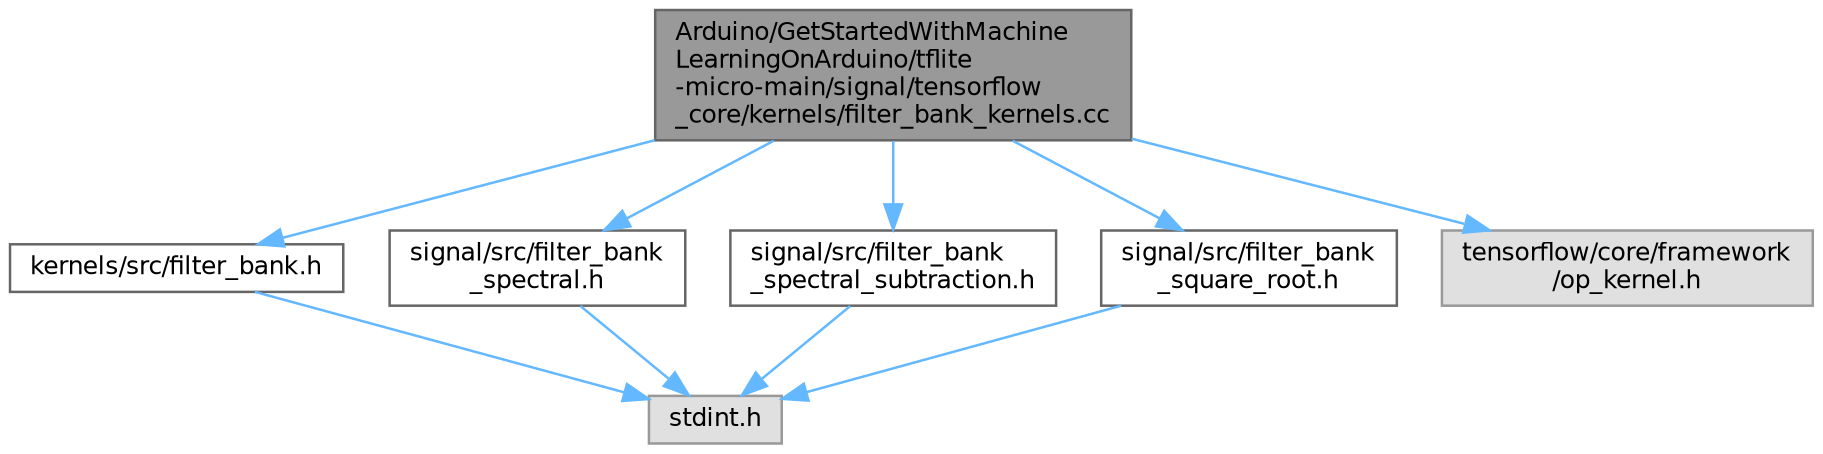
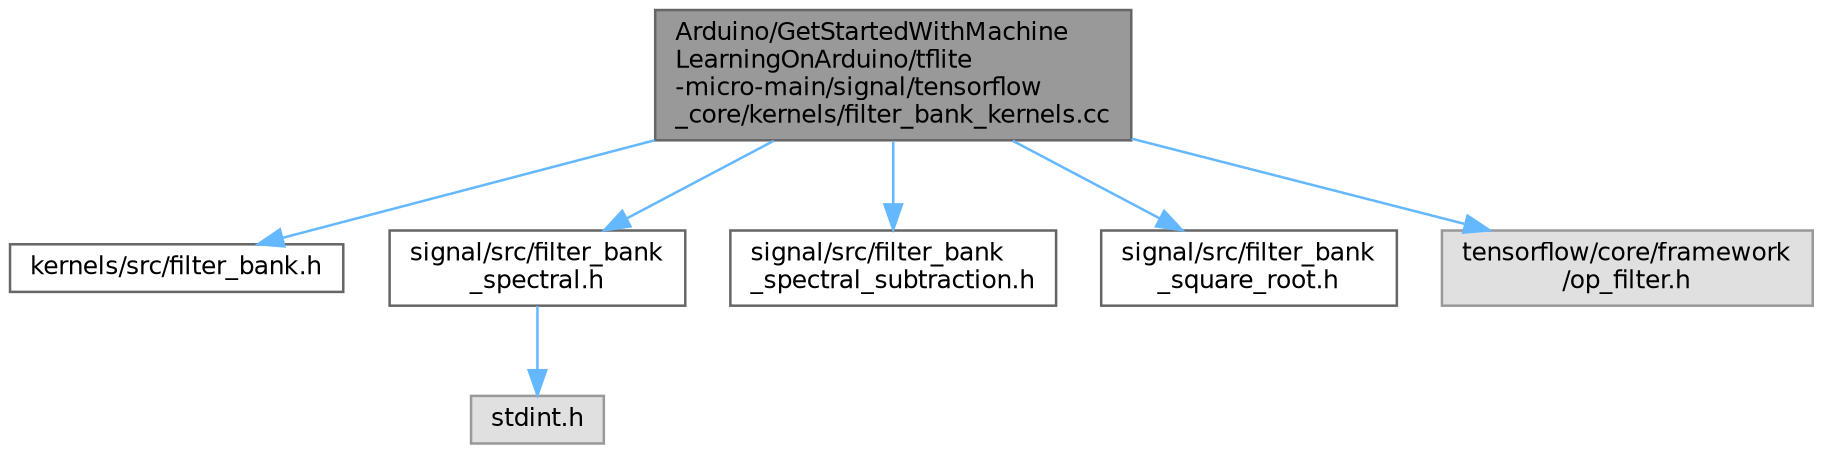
node "tensorflow/core/framework /op_kernel.h": label "tensorflow/core/framework /op_kernel.h" -> "tensorflow/core/framework /op_filter.h"
edge "kernels/src/filter_bank.h" -> "stdint.h": removed
edge "signal/src/filter_bank _spectral_subtraction.h" -> "stdint.h": removed
edge "signal/src/filter_bank _square_root.h" -> "stdint.h": removed
